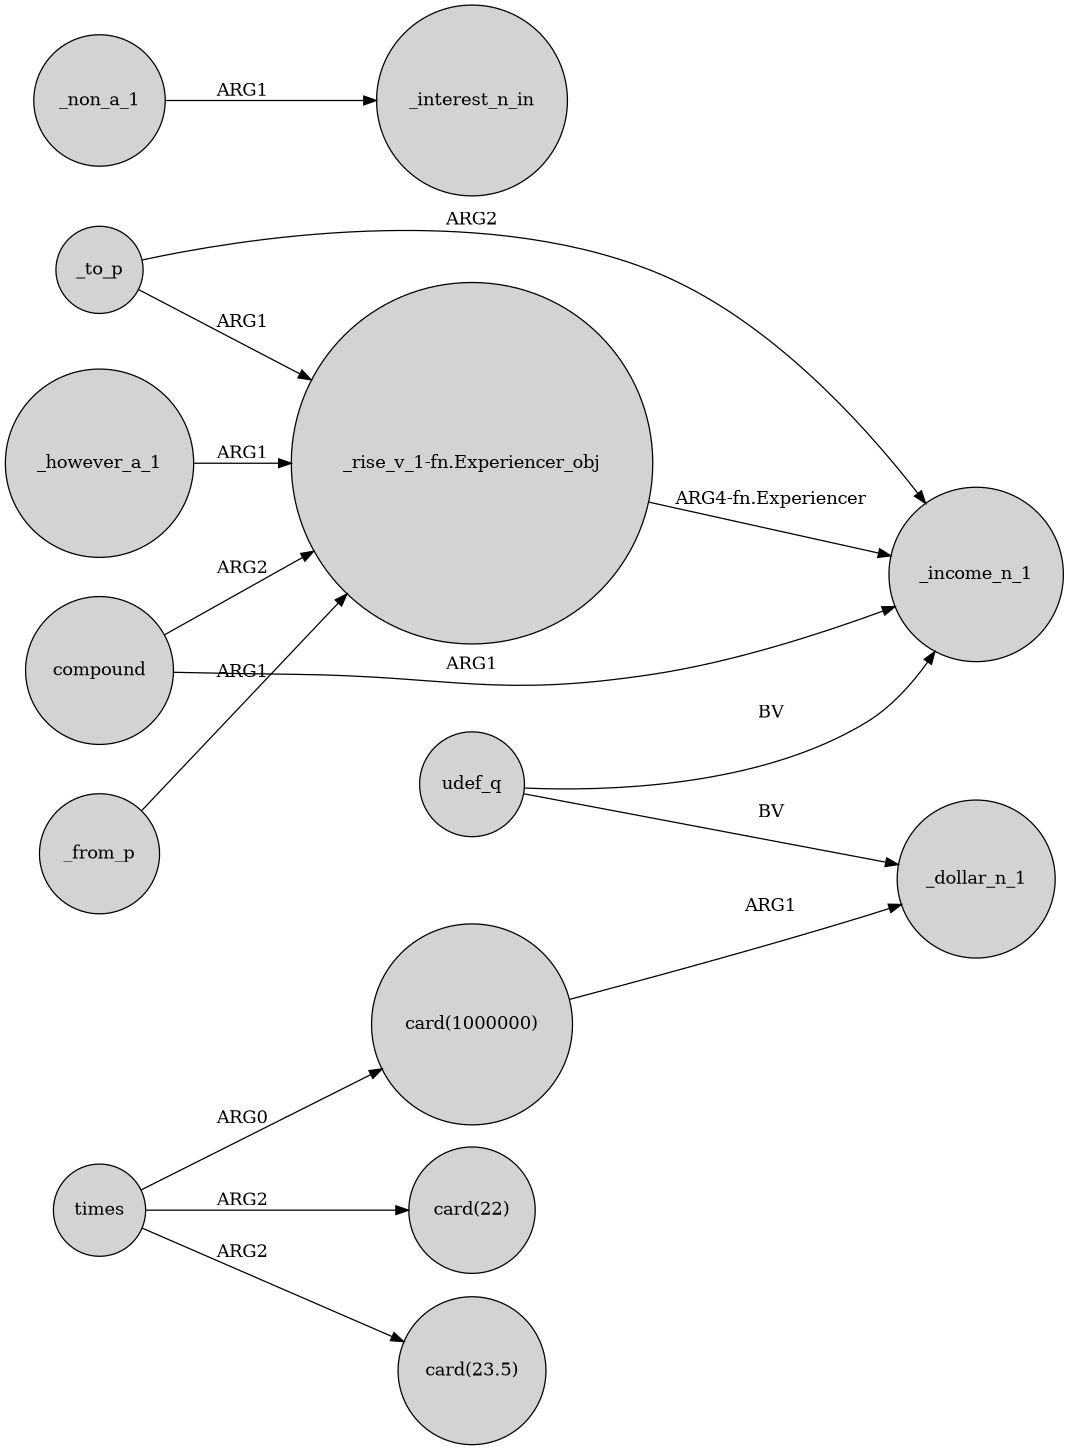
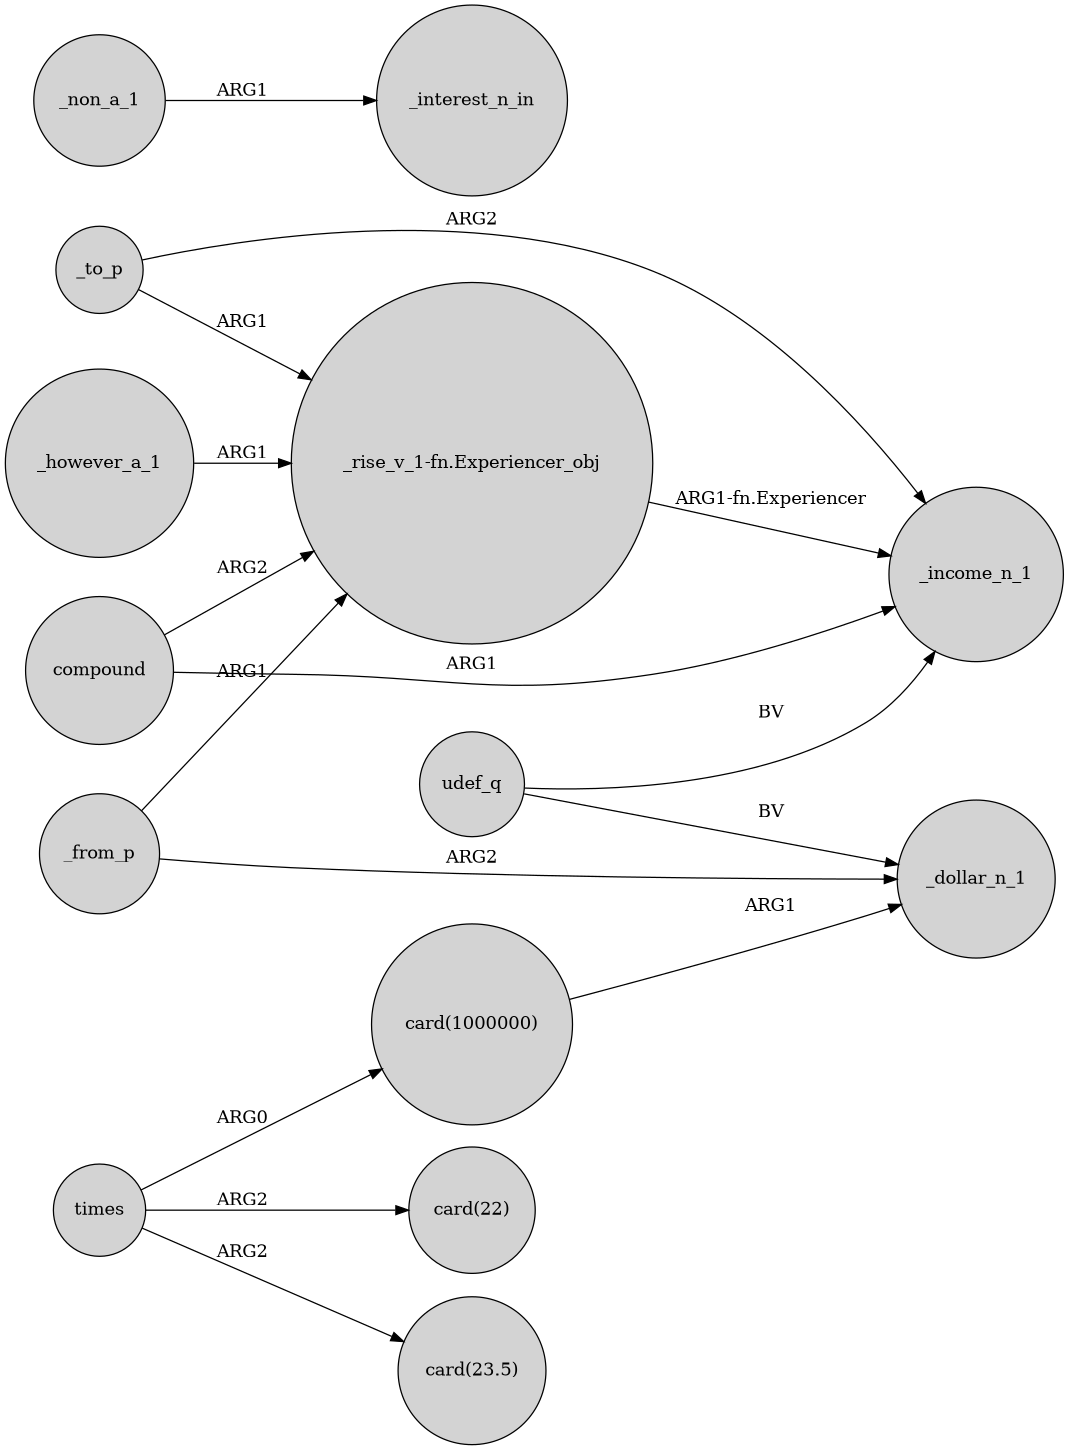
edge "_rise_v_1-fn.Experiencer_obj" -> "_income_n_1": label "ARG4-fn.Experiencer" -> "ARG1-fn.Experiencer"
edge "_from_p" -> "_dollar_n_1": added, label "ARG2"
